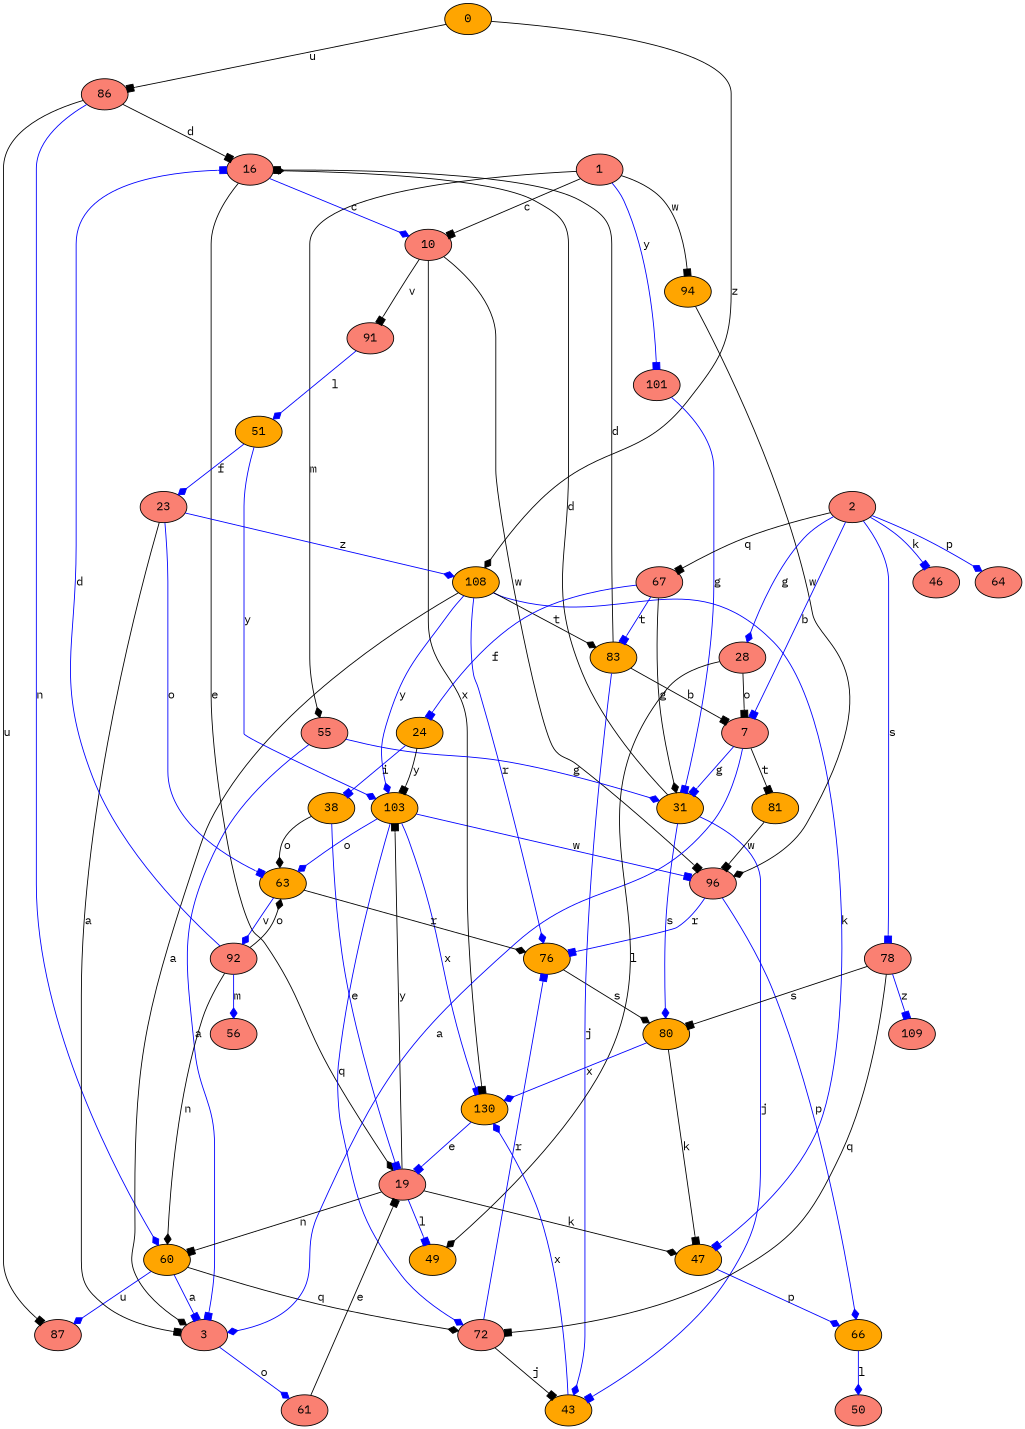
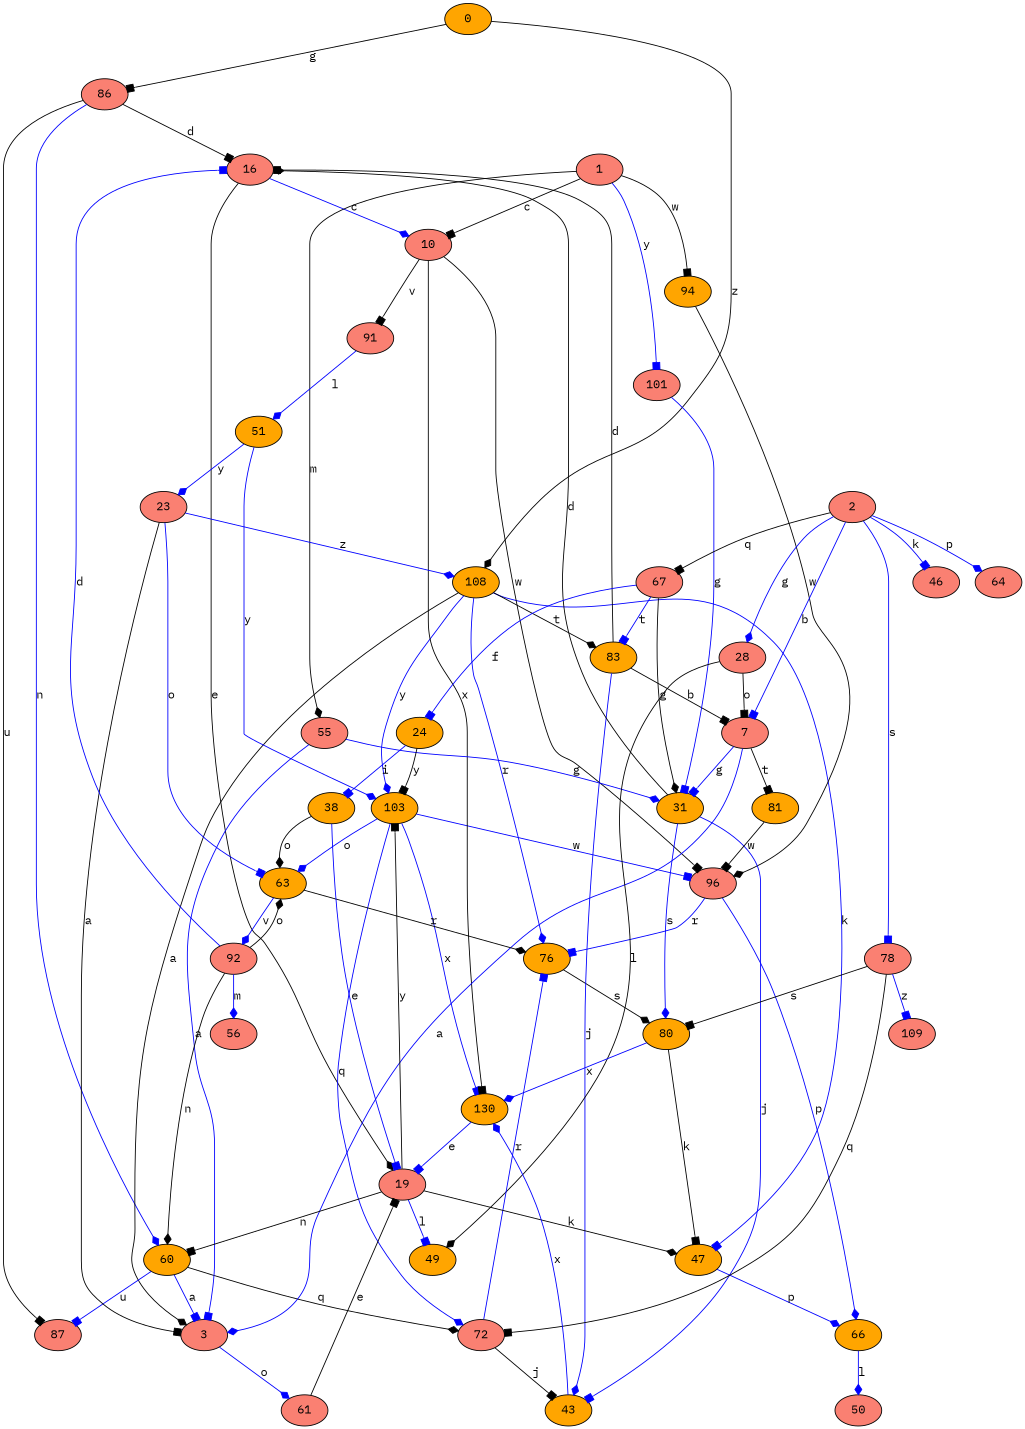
edge "0" -> "86": label "u" -> "g"
edge "51" -> "23": label "f" -> "y"
edge "60" -> "87": arrowhead diamond -> box
